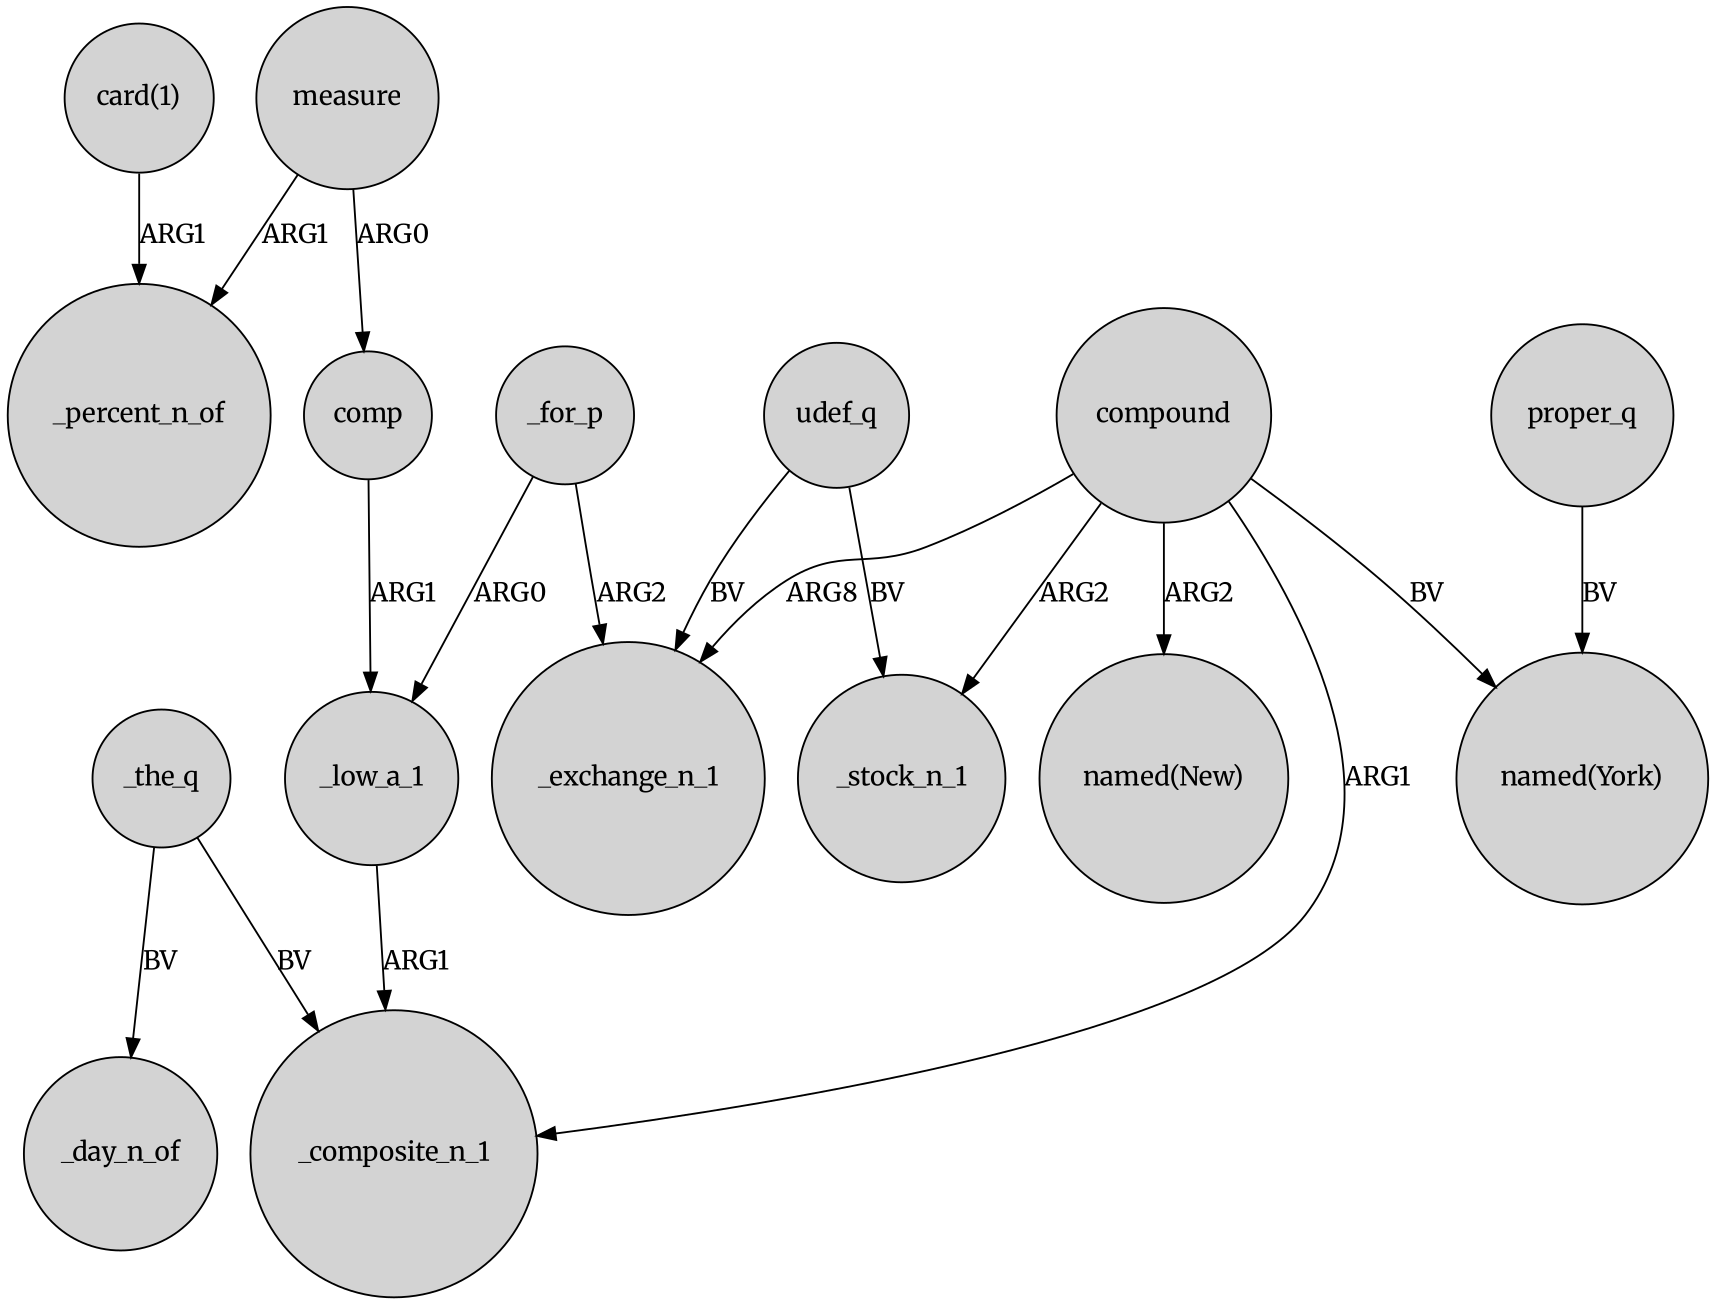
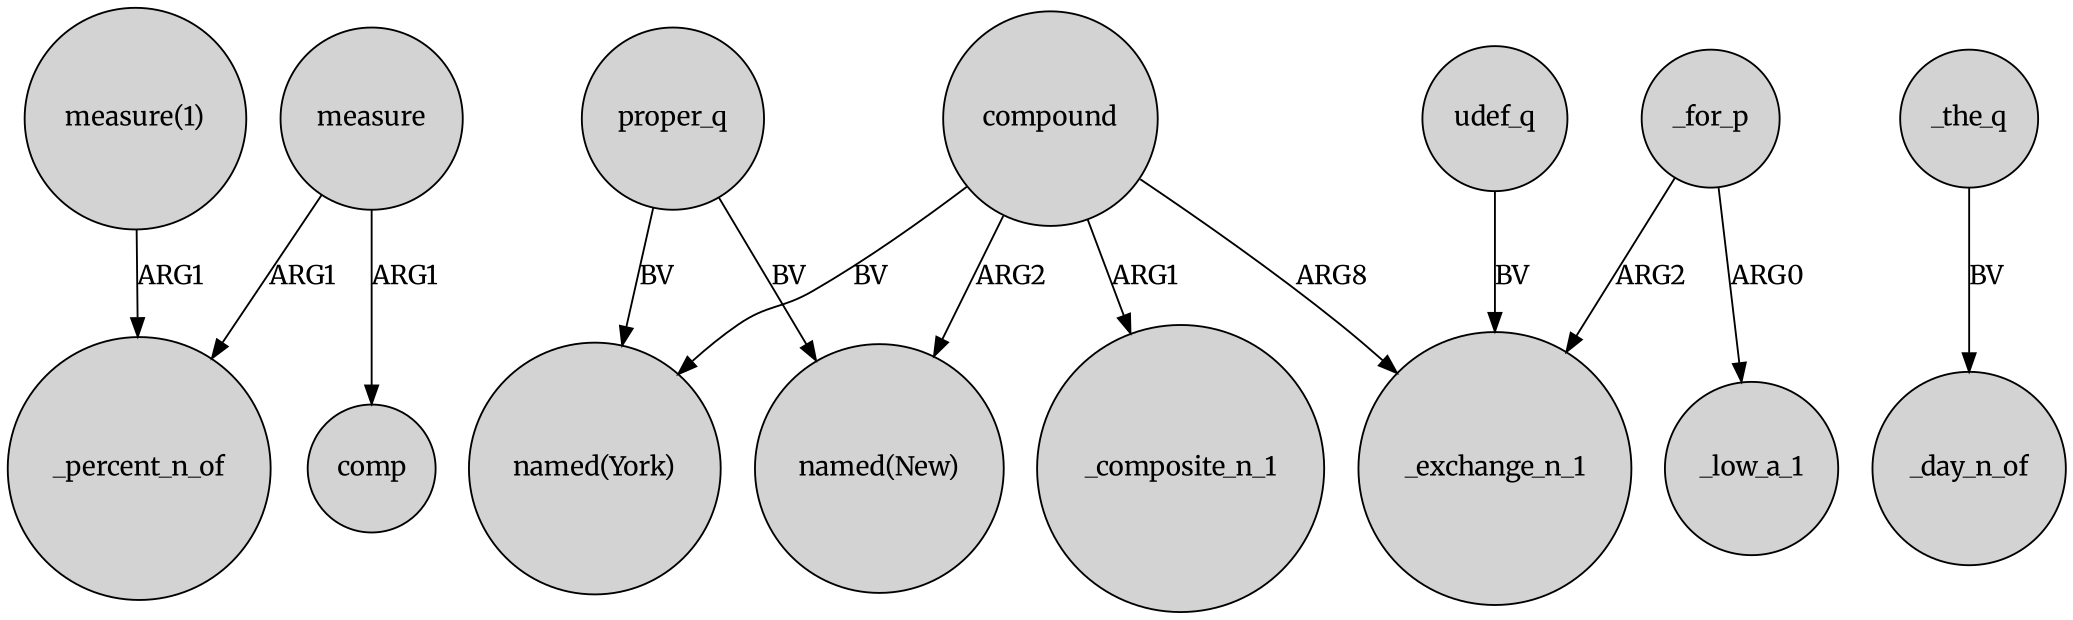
node "card(1)": label "card(1)" -> "measure(1)"
edge "measure" -> "comp": label "ARG0" -> "ARG1"
edge "proper_q" -> "named(New)": added, label "BV"
edge "comp" -> "_low_a_1": removed, label "ARG1"
node "_stock_n_1": removed
edge "_the_q" -> "_composite_n_1": removed, label "BV"
edge "_low_a_1" -> "_composite_n_1": removed, label "ARG1"
